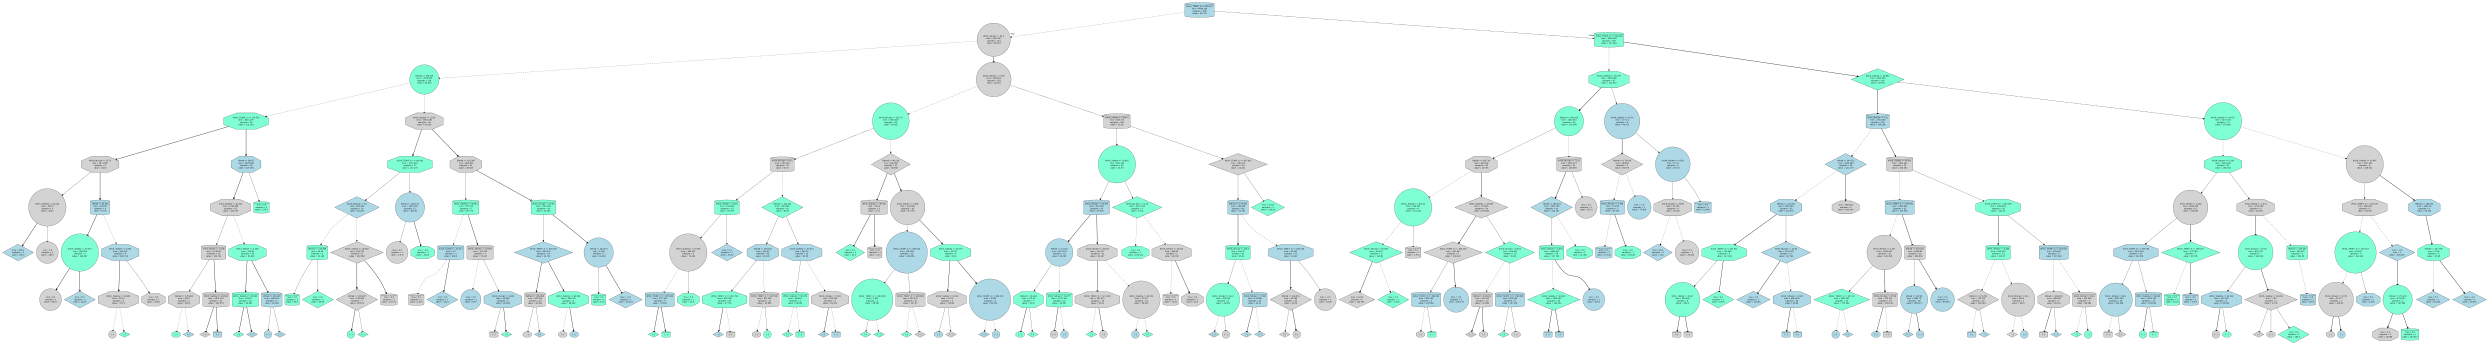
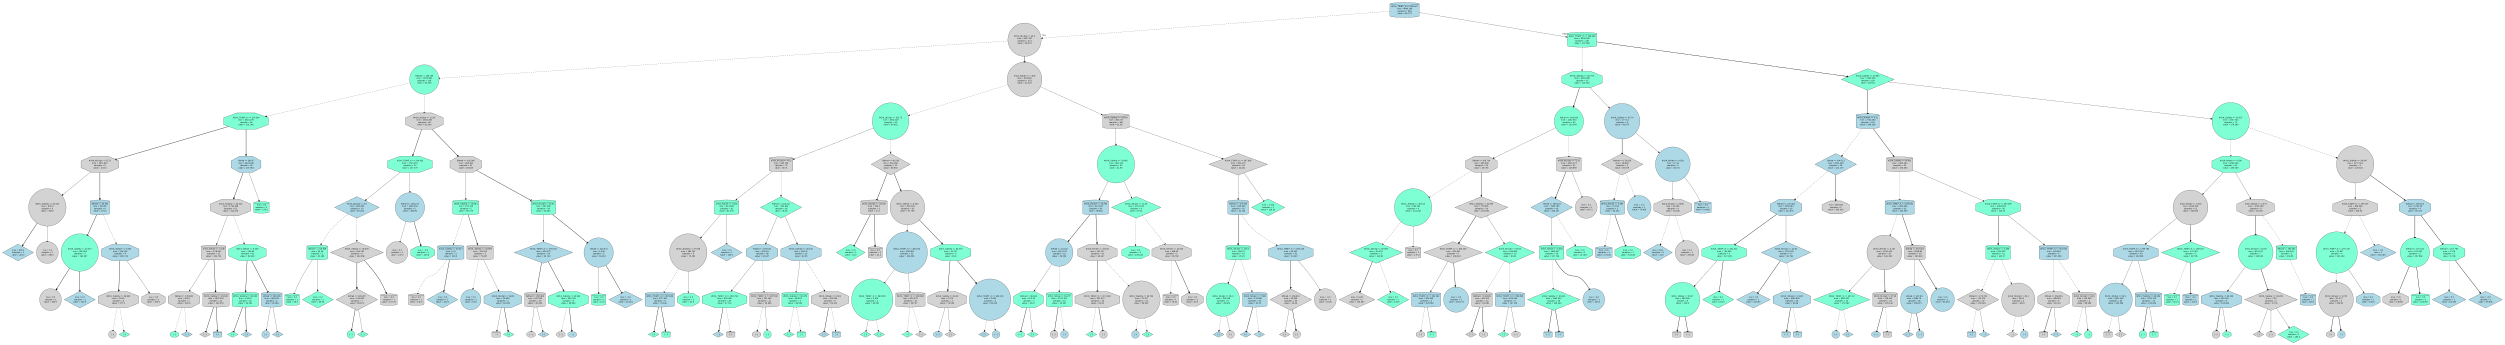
edge "mse = -0.0 mse = 1 value = 118.016" -> "SWrad <= 175.415 mse = 121.252 samples = 2 value = 137.869": now "SWrad <= 189.104 mse = 1232.46 samples = 4 value = 95.756" -> "SWrad <= 175.415 mse = 121.252 samples = 2 value = 137.869"
